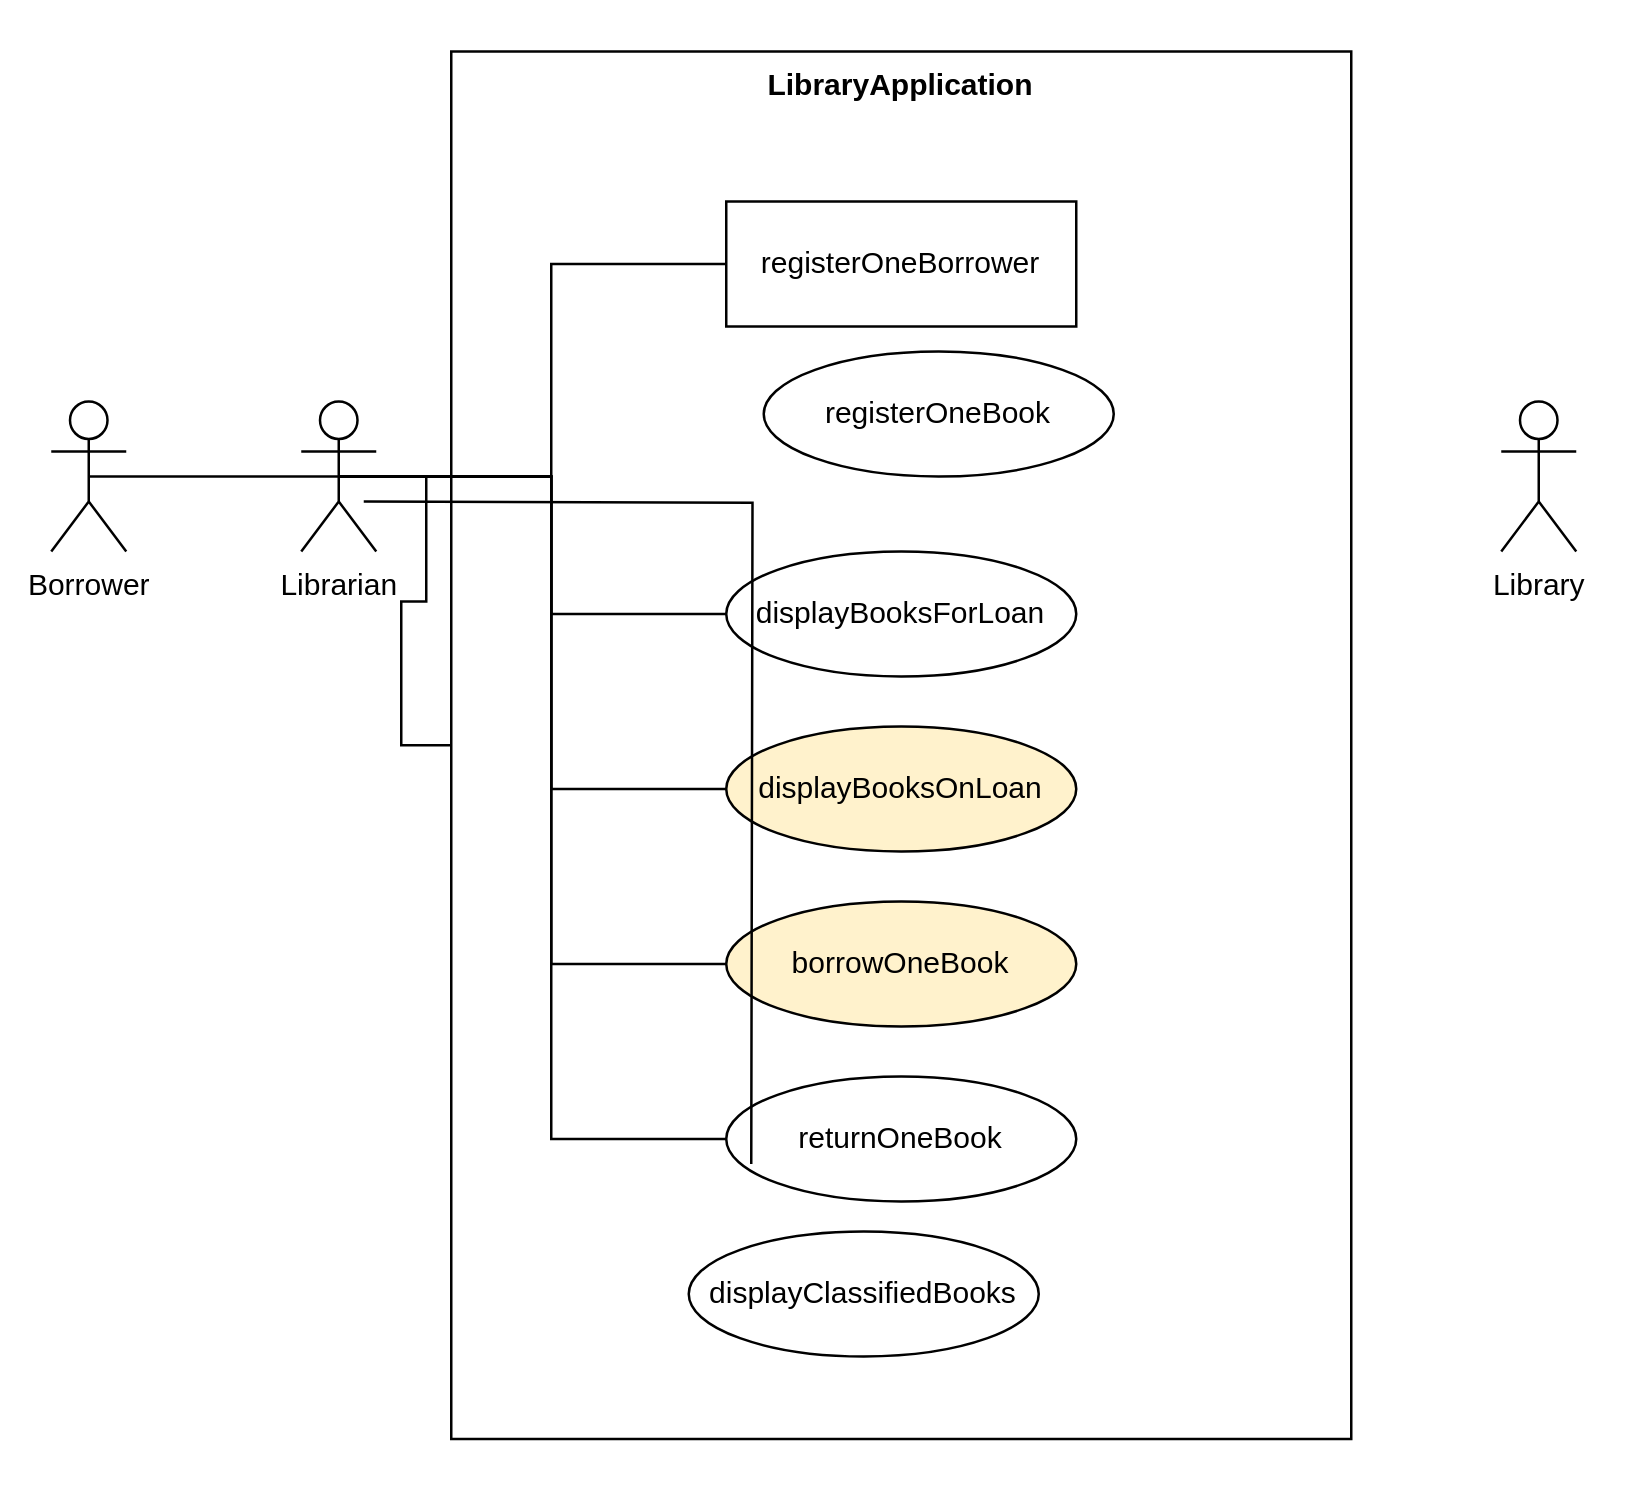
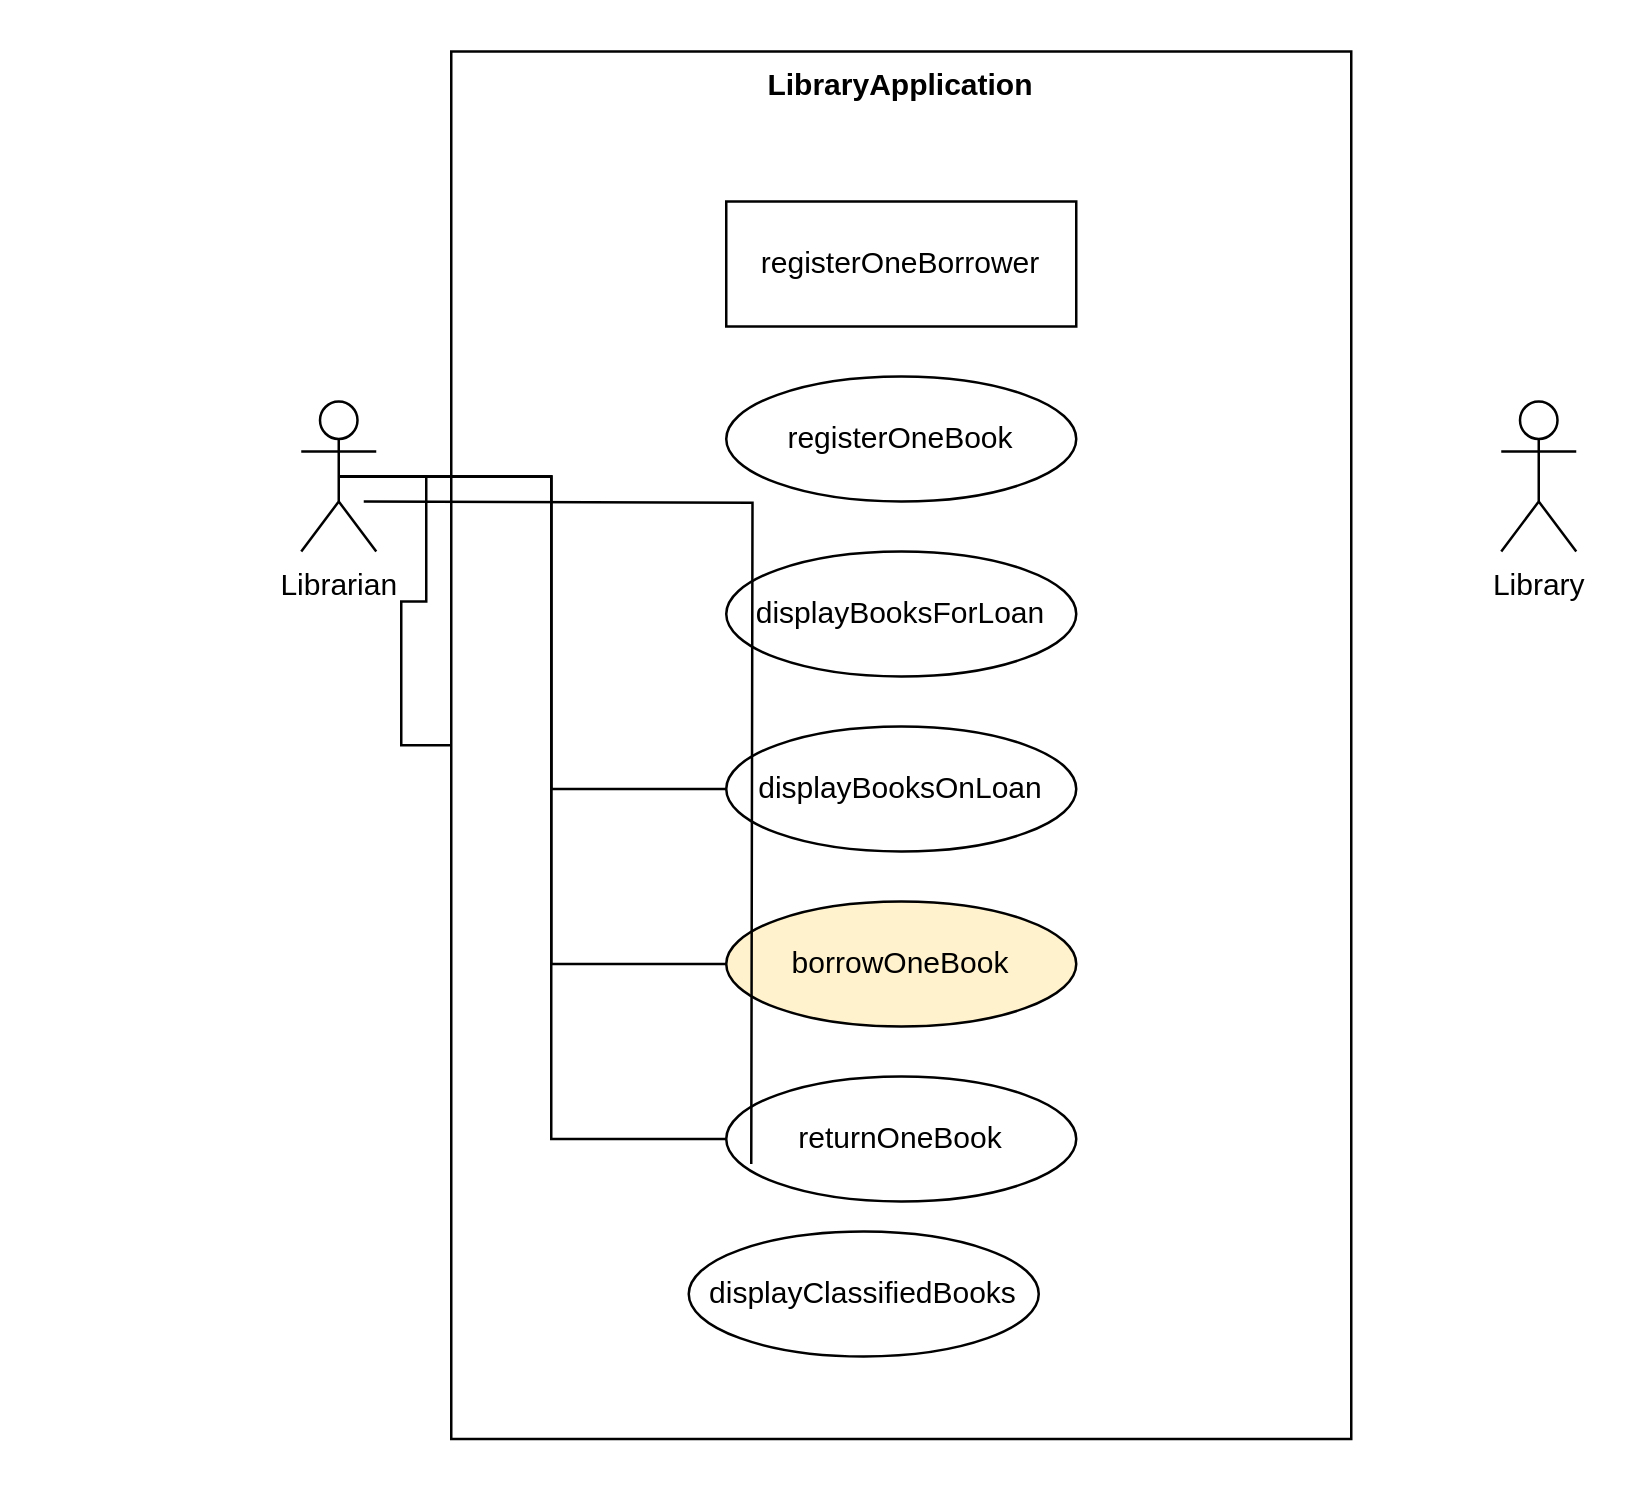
edge "registerOneBorrower" -- "Librarian": removed
node "registerOneBook": moved (939, 414) -> (901, 439)
node "Borrower": removed
edge "Borrower" -- "Librarian": removed
edge "Librarian" -- "displayBooksForLoan": removed
node "displayBooksOnLoan": fillcolor #fff2cc -> #ffffff
